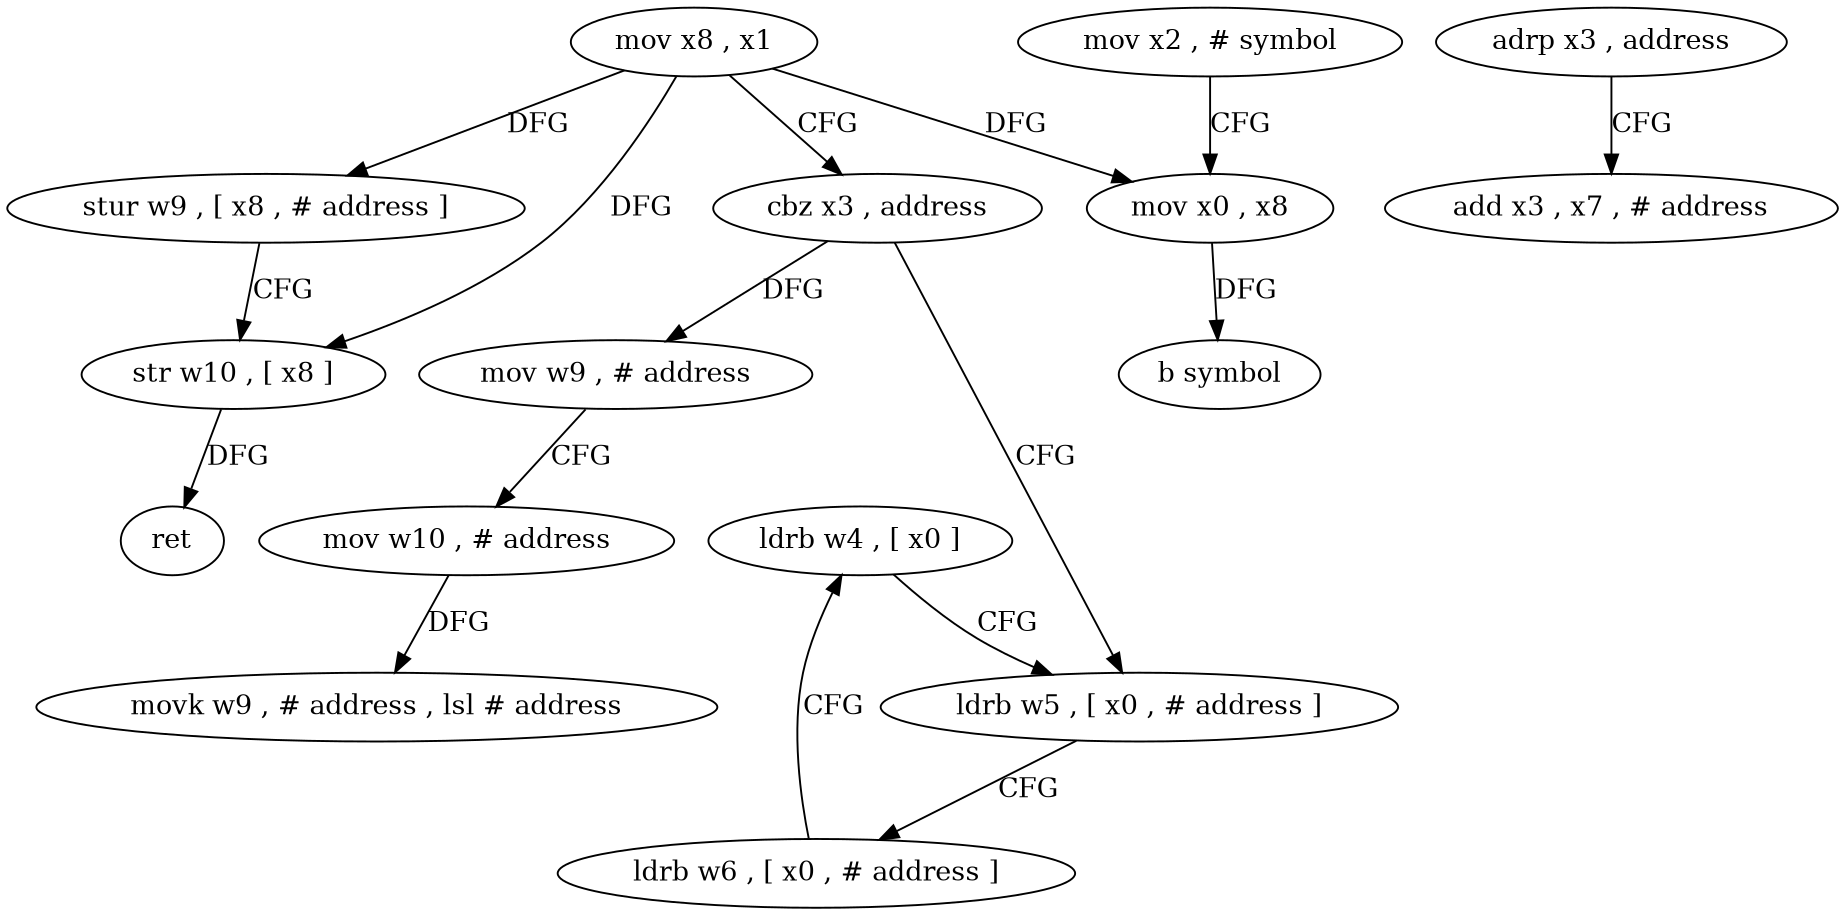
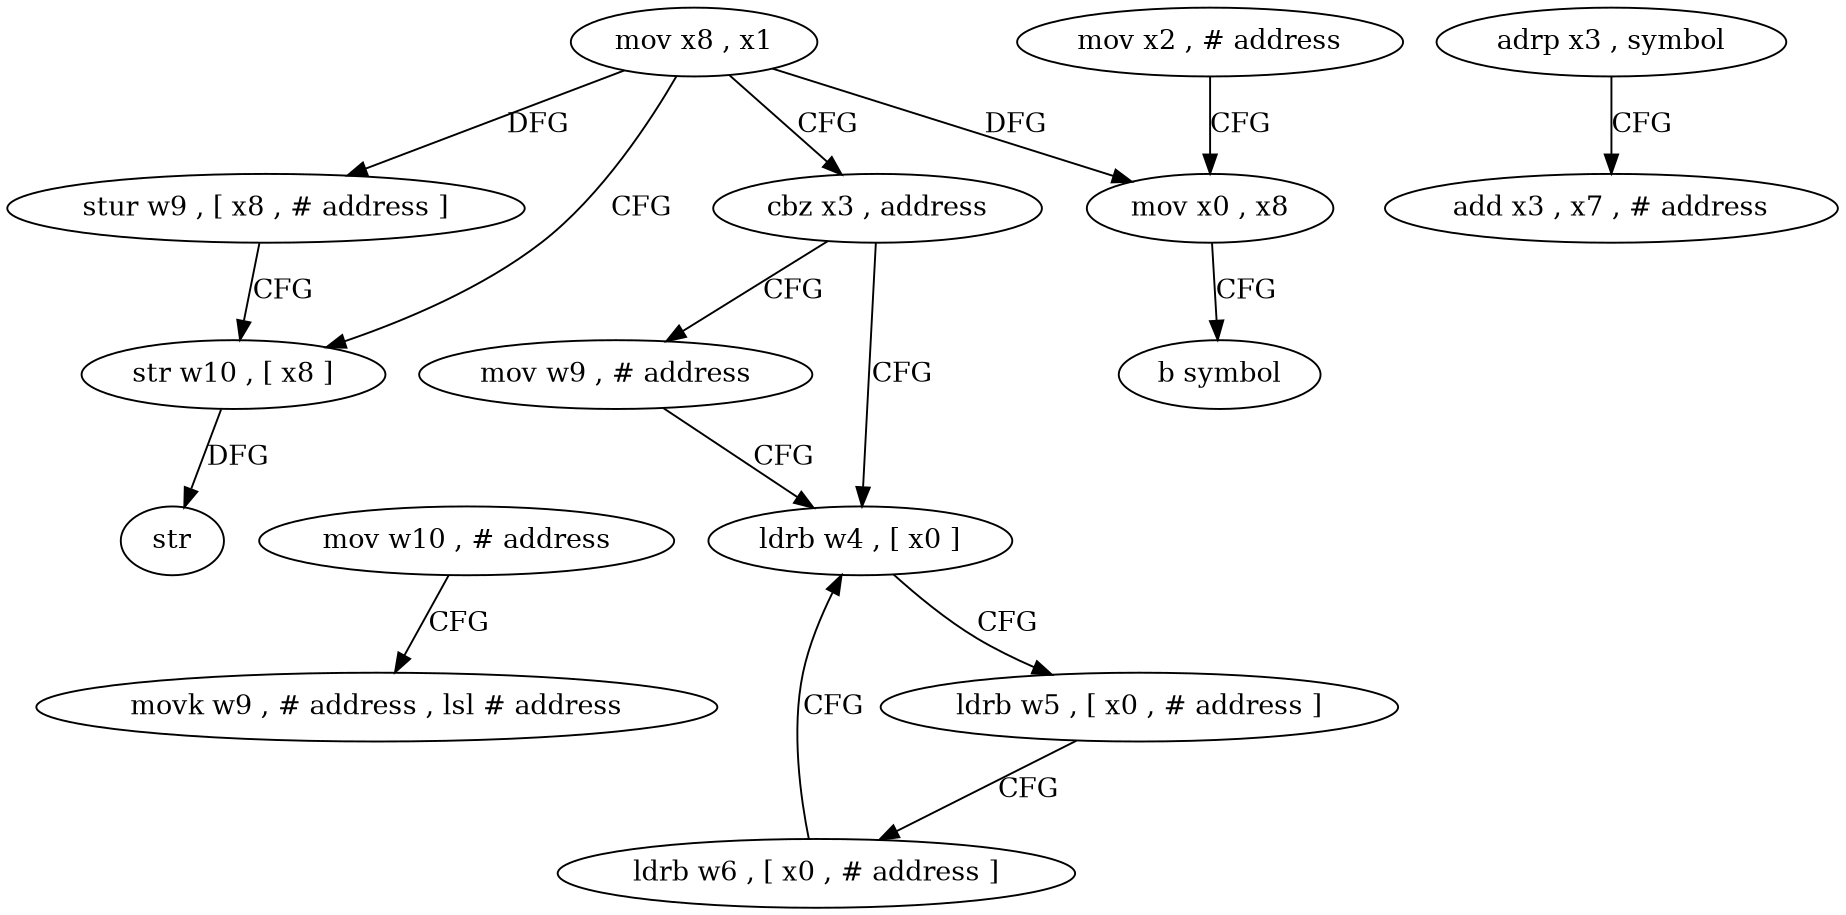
node "mov x2 , # symbol": label "mov x2 , # symbol" -> "mov x2 , # address"
node "adrp x3 , address": label "adrp x3 , address" -> "adrp x3 , symbol"
edge "mov x8 , x1" -> "str w10 , [ x8 ]": label "DFG" -> "CFG"
edge "cbz x3 , address" -> "mov w9 , # address": label "DFG" -> "CFG"
edge "mov x0 , x8" -> "b symbol": label "DFG" -> "CFG"
edge "cbz x3 , address" -> "ldrb w5 , [ x0 , # address ]": now "cbz x3 , address" -> "ldrb w4 , [ x0 ]"
edge "mov w9 , # address" -> "mov w10 , # address": now "mov w9 , # address" -> "ldrb w4 , [ x0 ]"
node "ret": label "ret" -> "str"
edge "mov w10 , # address" -> "movk w9 , # address , lsl # address": label "DFG" -> "CFG"
